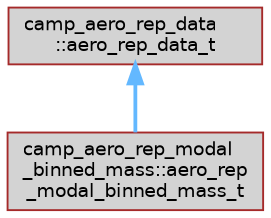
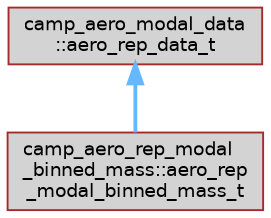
node "camp_aero_rep_data ::aero_rep_data_t": label "camp_aero_rep_data ::aero_rep_data_t" -> "camp_aero_modal_data ::aero_rep_data_t"
